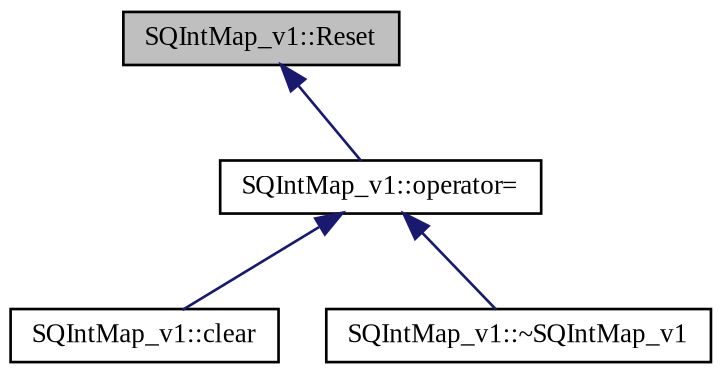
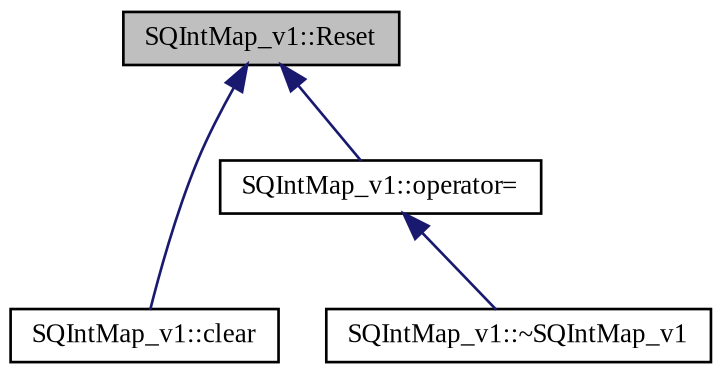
edge "SQIntMap_v1::clear" -> "SQIntMap_v1::operator=": now "SQIntMap_v1::clear" -> "SQIntMap_v1::Reset"
